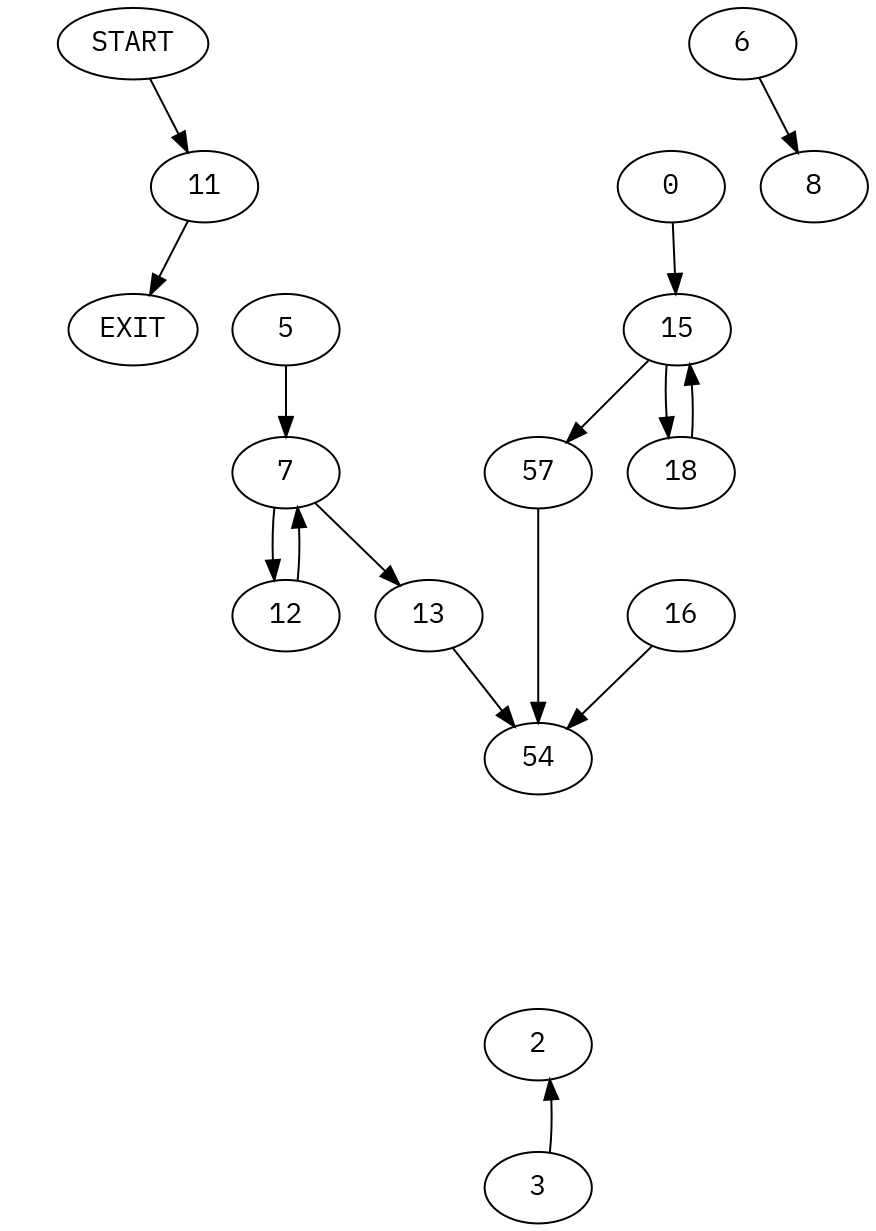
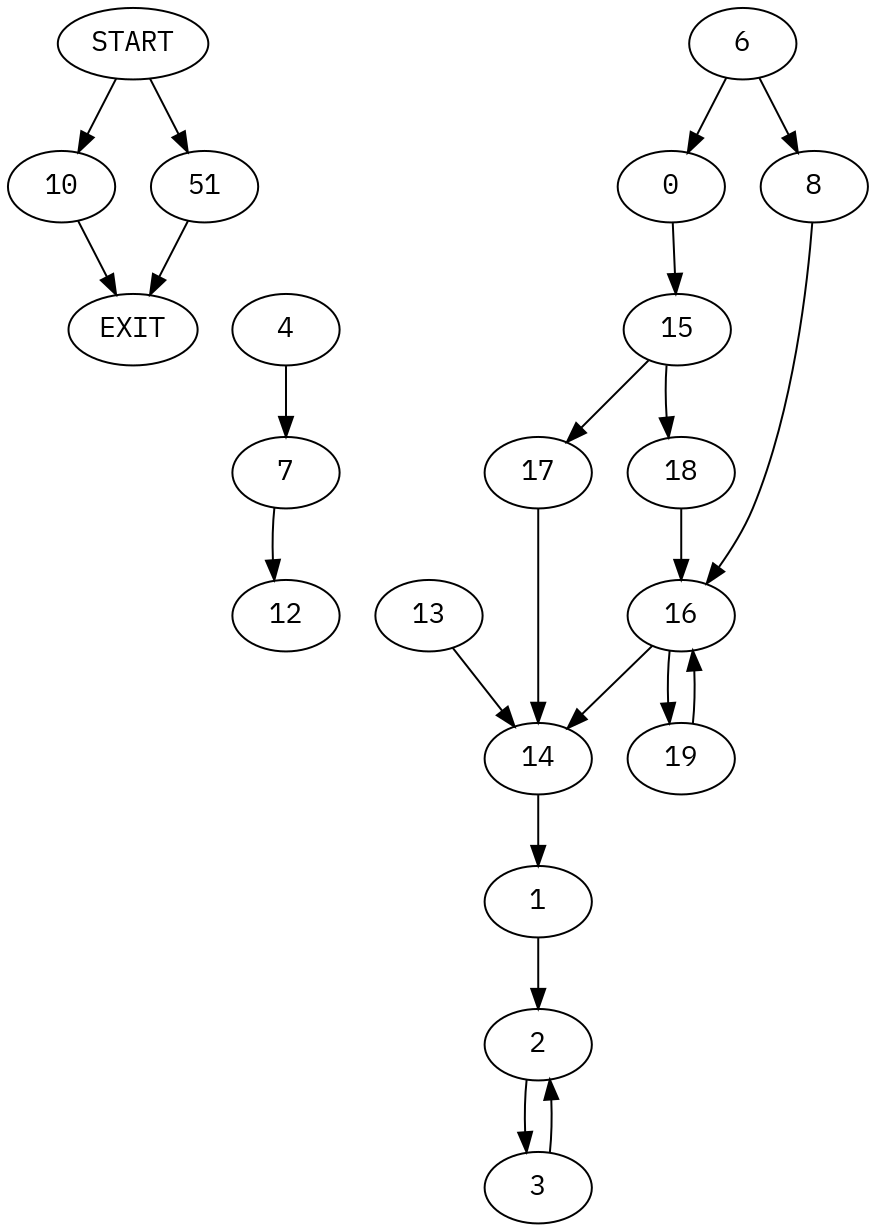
edge "6" -> "0": added
node "10": added
node "11": label "11" -> "51"
node "5": label "5" -> "4"
edge "8" -> "16": added
edge "18" -> "15": now "18" -> "16"
node "57": label "57" -> "17"
edge "7" -> "13": removed
edge "12" -> "7": removed
node "54": label "54" -> "14"
node "19": added
node "1": added
edge "2" -> "3": added
